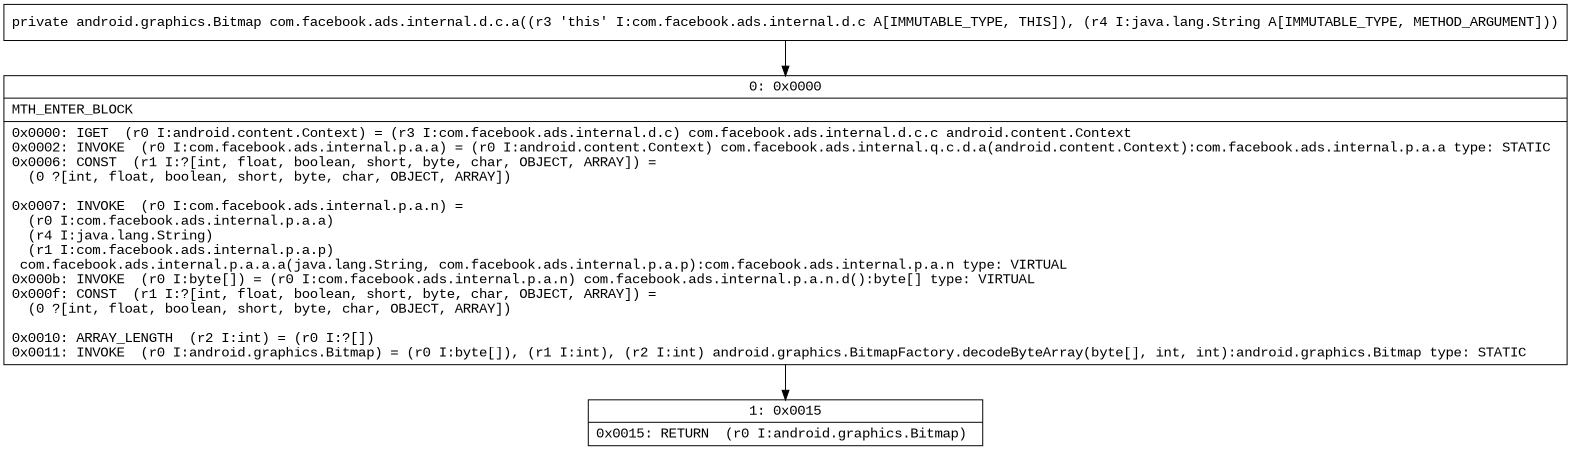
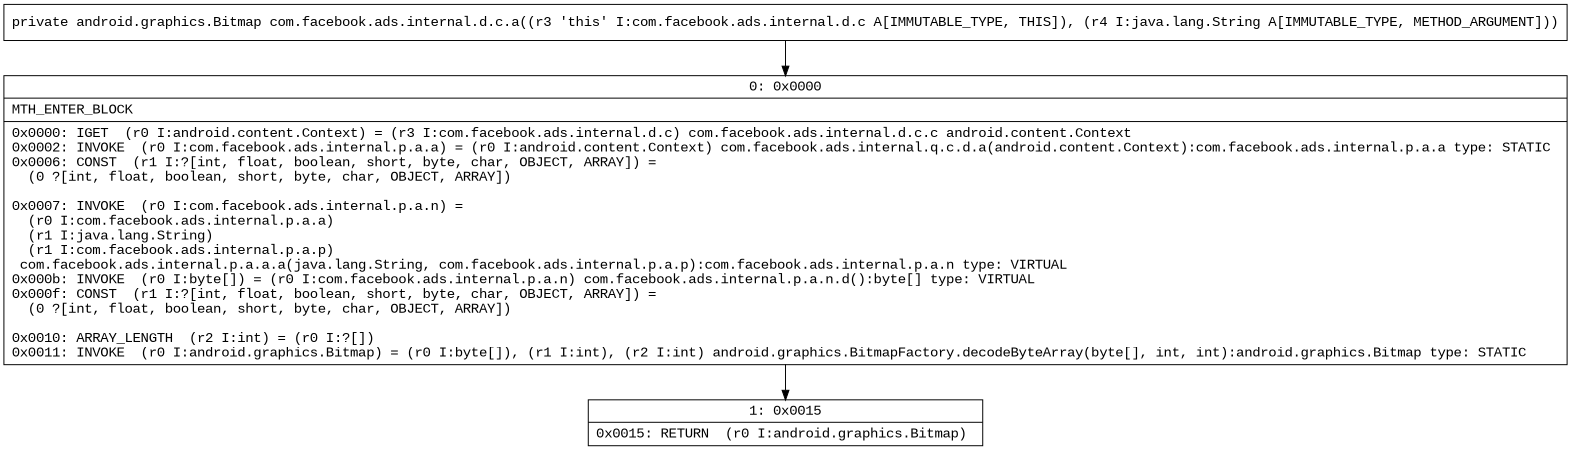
node "0: 0x0000": text "(r4 I:java.lang.String)" -> "(r1 I:java.lang.String)"
